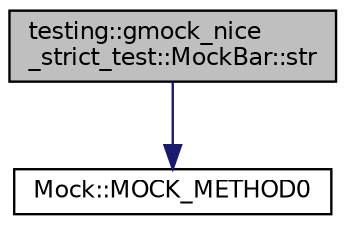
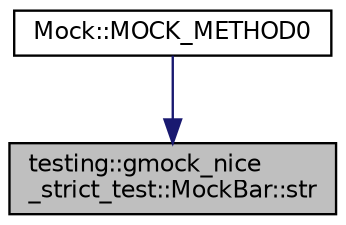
edge "testing::gmock_nice _strict_test::MockBar::str" -> "Mock::MOCK_METHOD0": reversed
